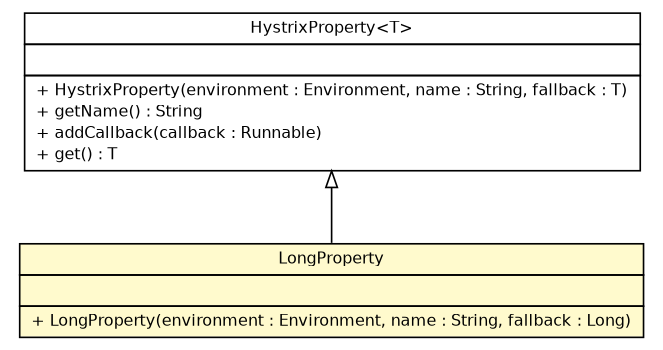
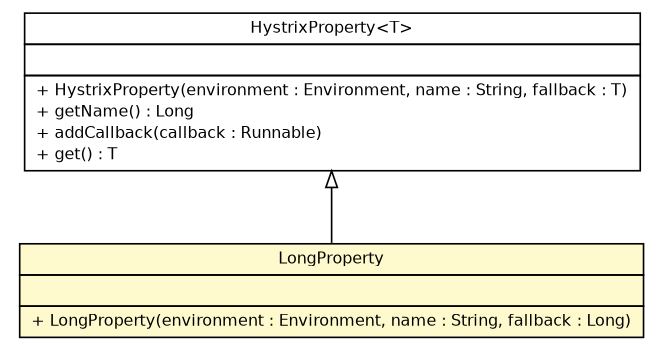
node "HystrixProperty<T>": text "+ getName() : String" -> "+ getName() : Long"
